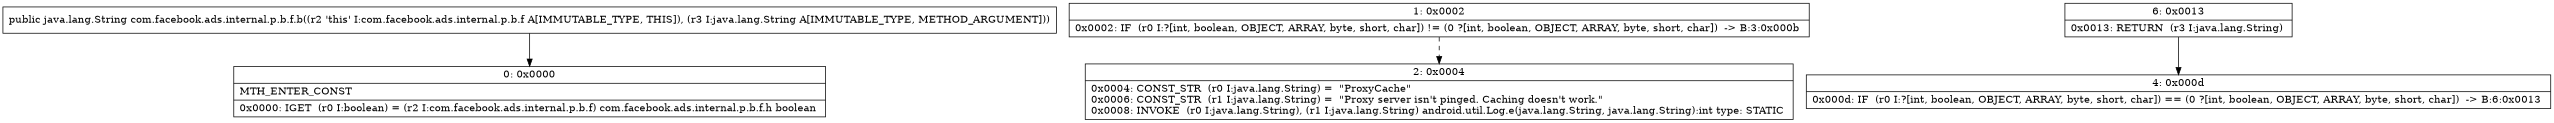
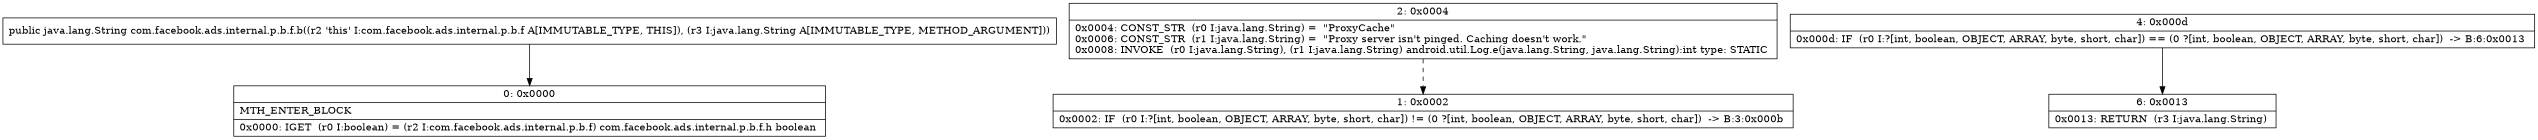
edge "1: 0x0002" -> "2: 0x0004": reversed
edge "6: 0x0013" -> "4: 0x000d": reversed
node "0: 0x0000": text "MTH_ENTER_CONST" -> "MTH_ENTER_BLOCK"
